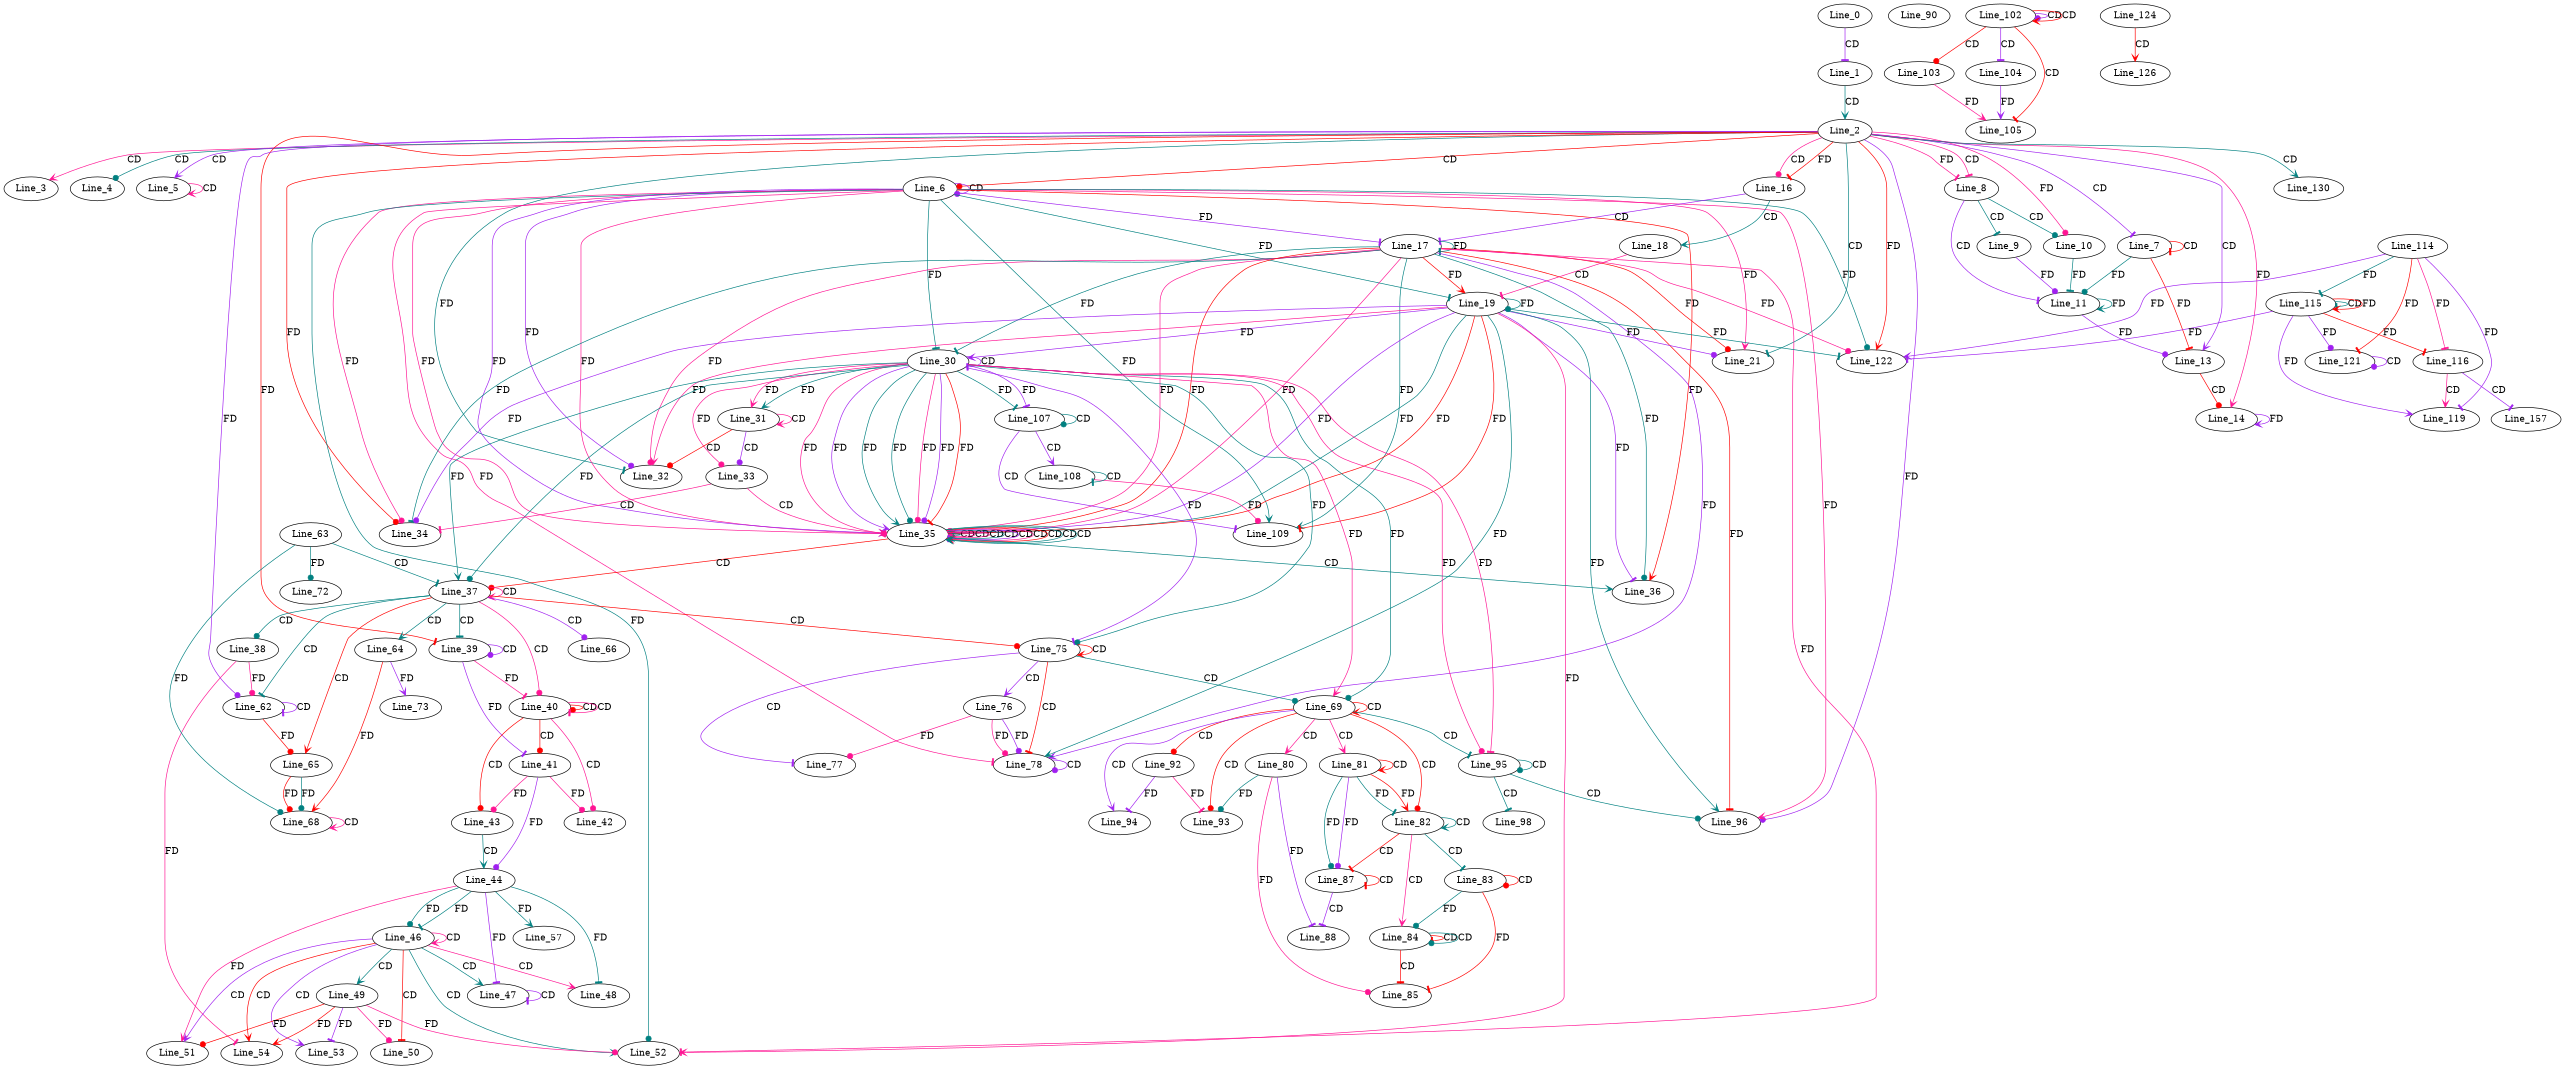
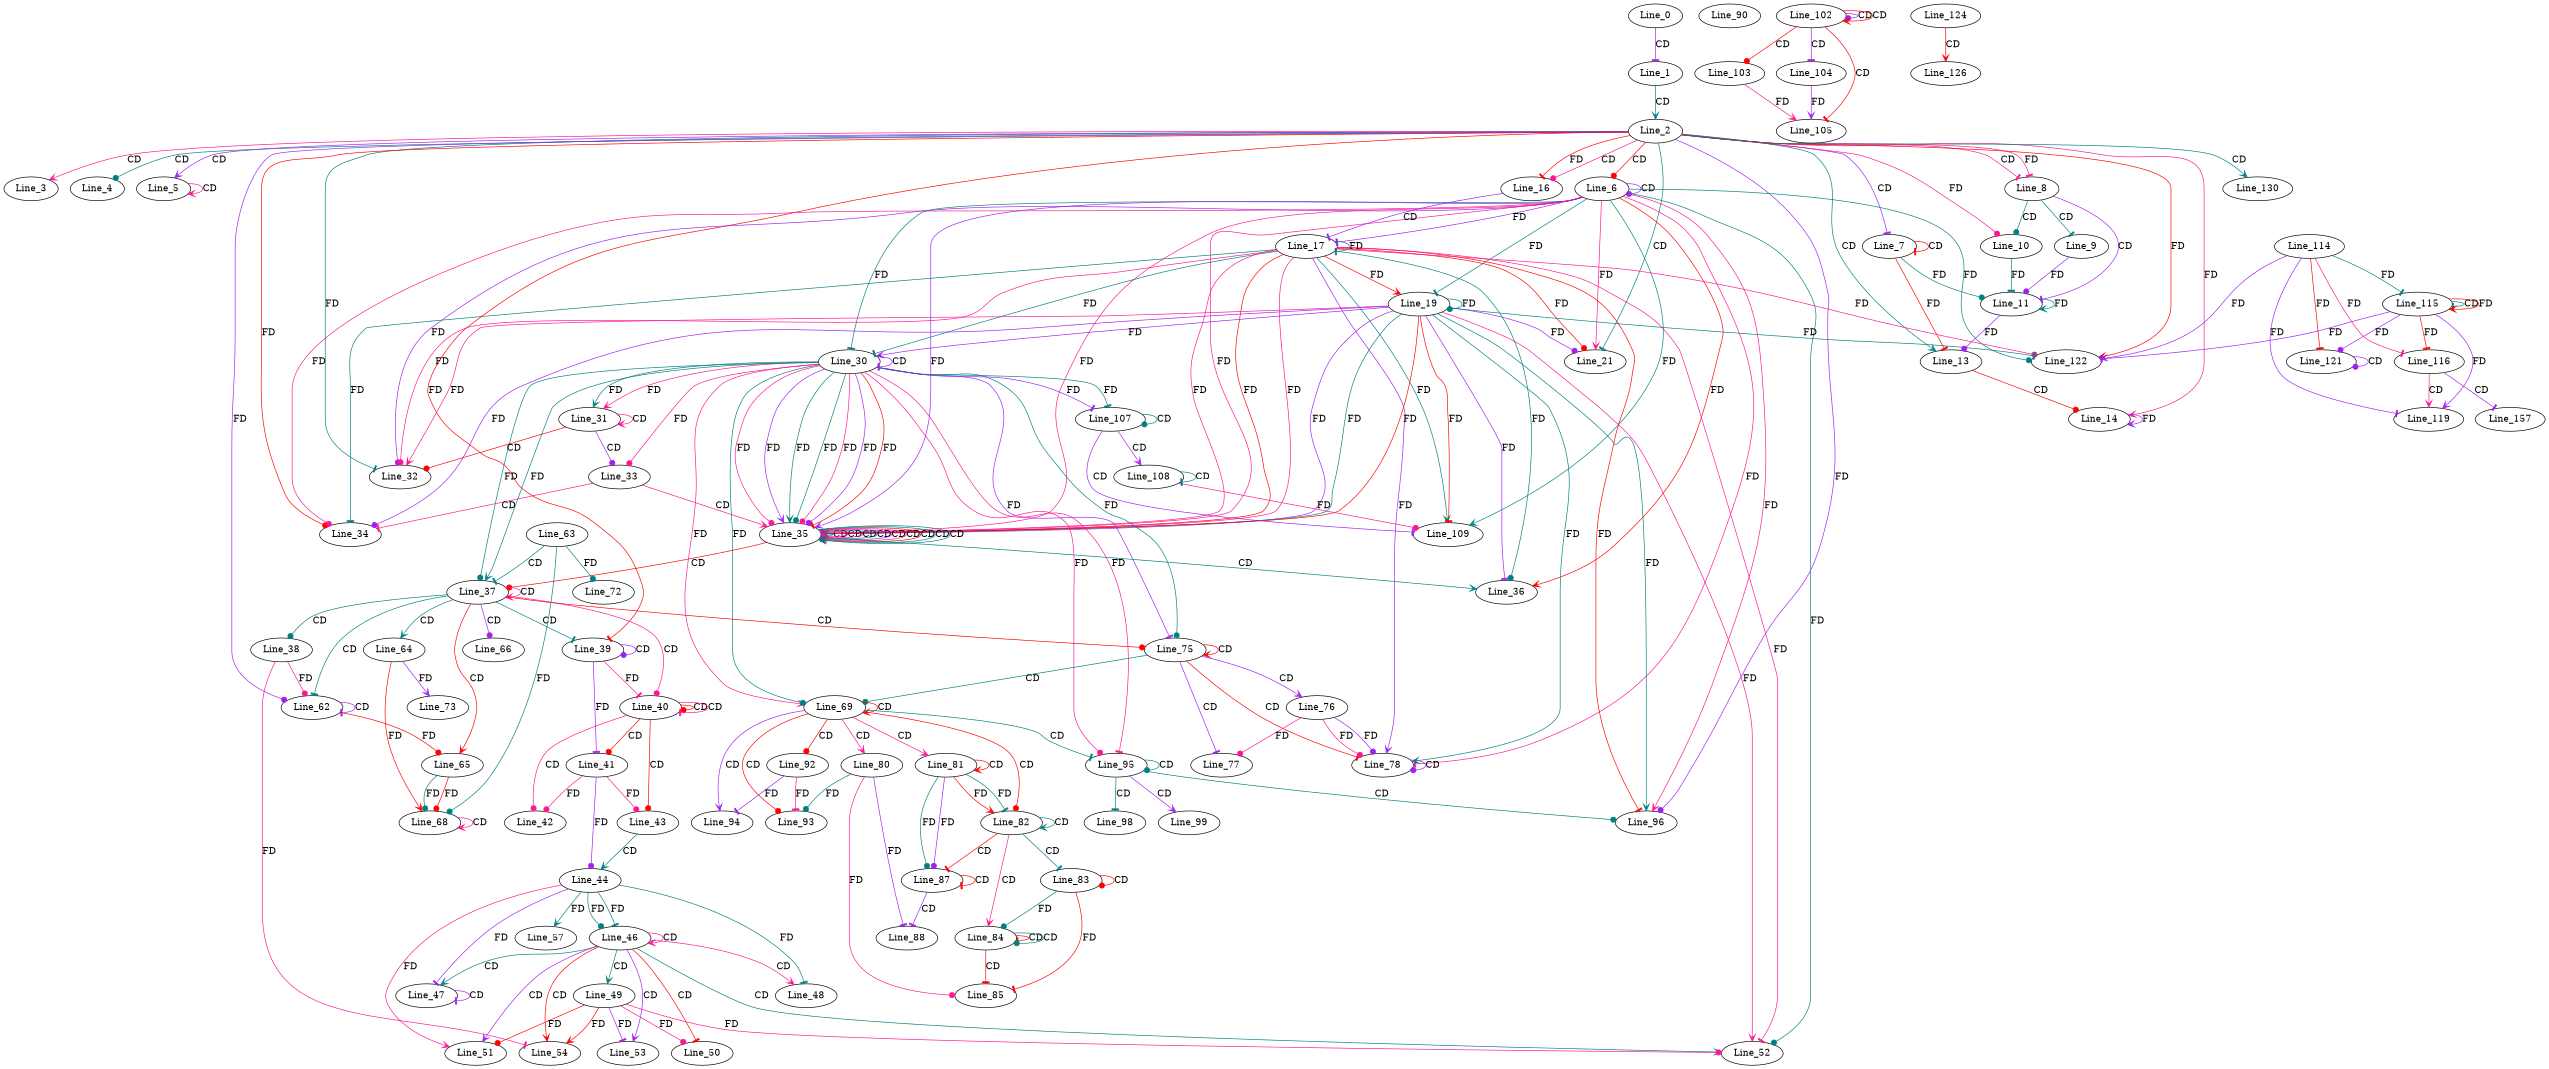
edge "Line_2" -> "Line_13": color purple -> teal
node "Line_18": removed
node "Line_99": added
